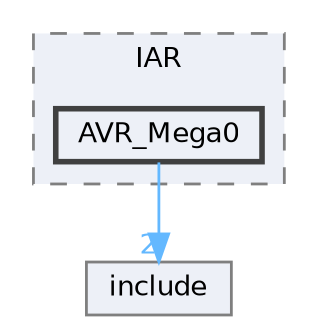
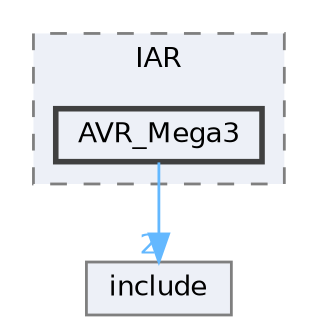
node "AVR_Mega0": label "AVR_Mega0" -> "AVR_Mega3"
